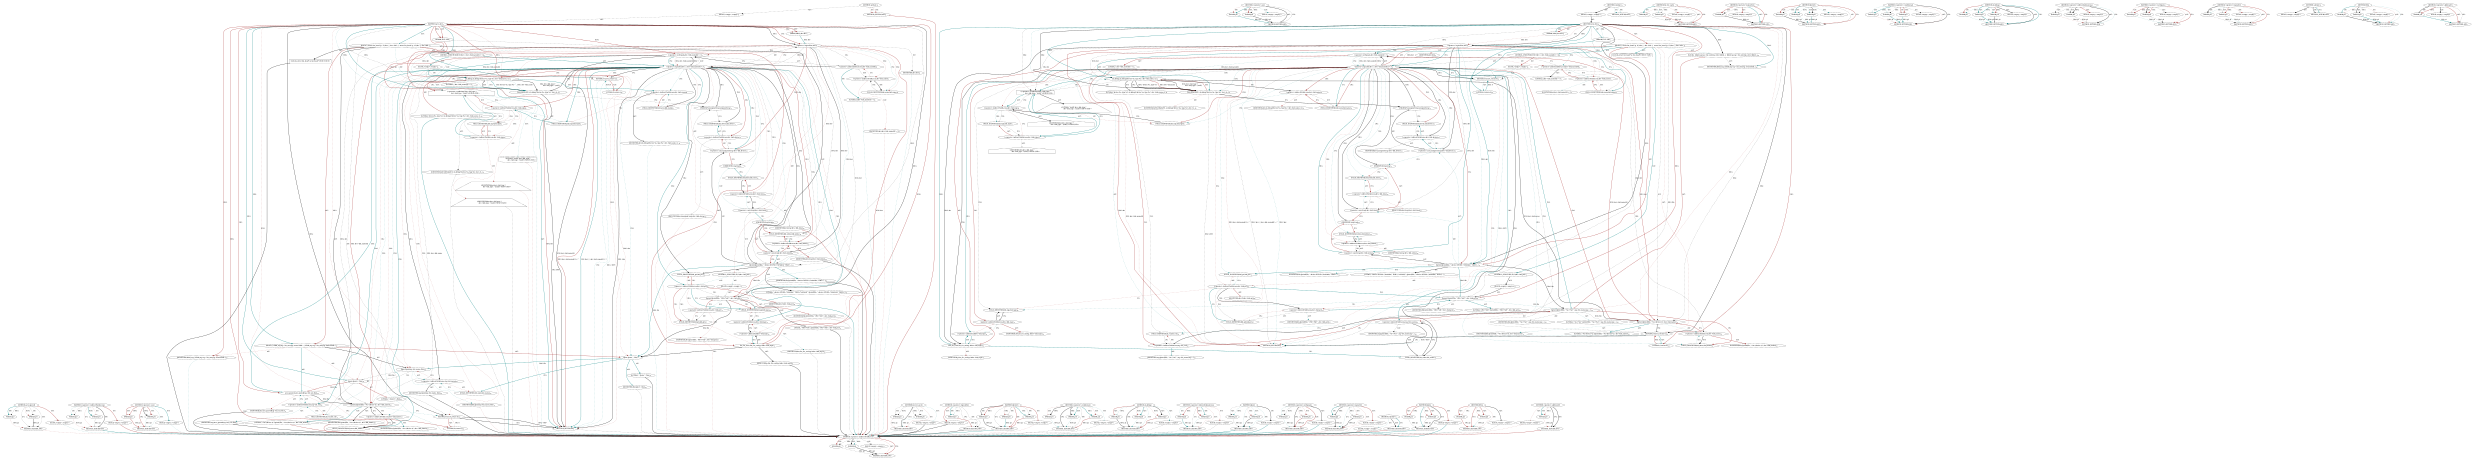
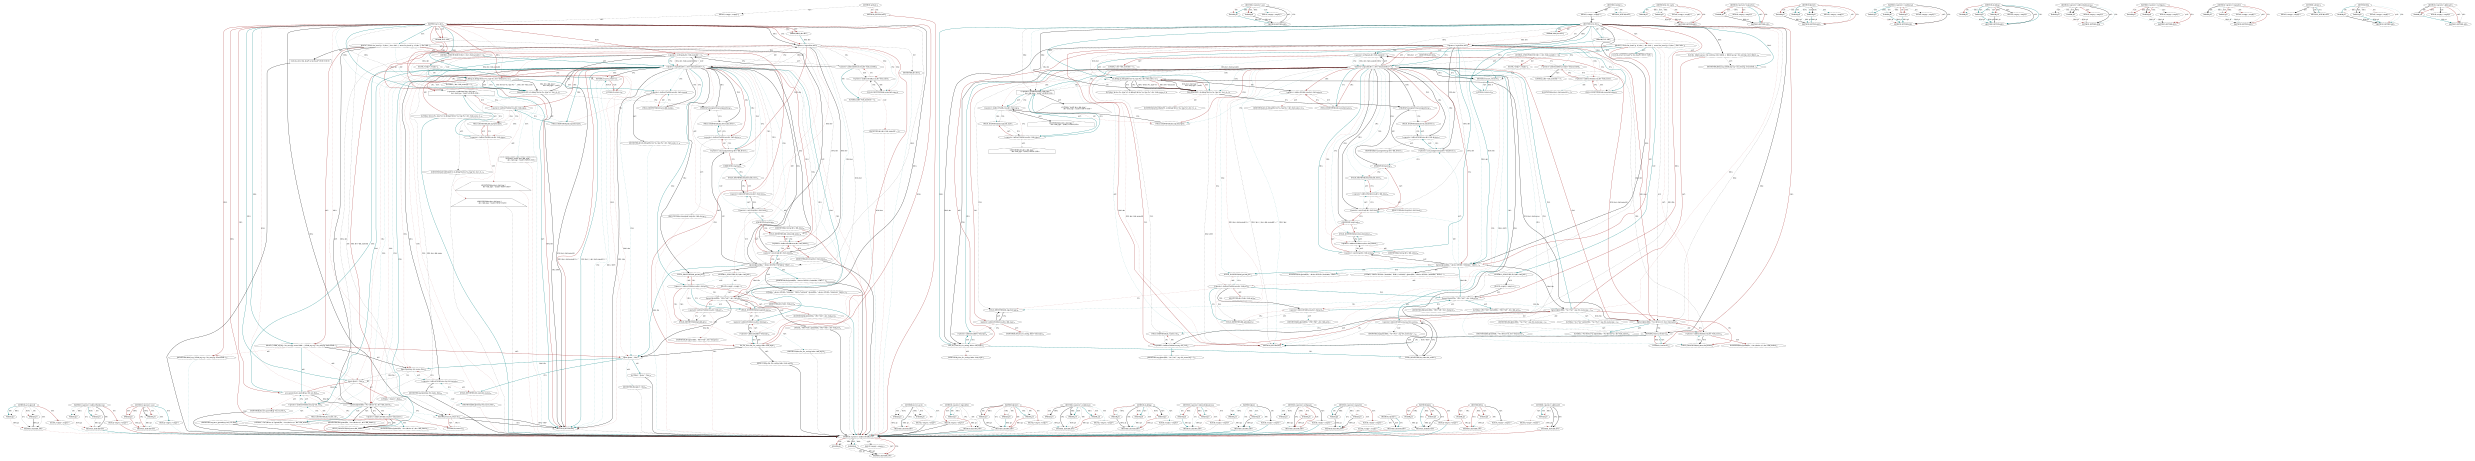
edge "(fputc,fputc(' ', file))" -> "(IDENTIFIER,file,fputc(' ', file))": style bold -> dashed
edge "(fputs,fputs(tag->bit_name, file))" -> "(IDENTIFIER,file,fputs(tag->bit_name, file))": now "(IDENTIFIER,tag,fputs(tag->bit_name, file))" -> "(IDENTIFIER,file,fputs(tag->bit_name, file))"
